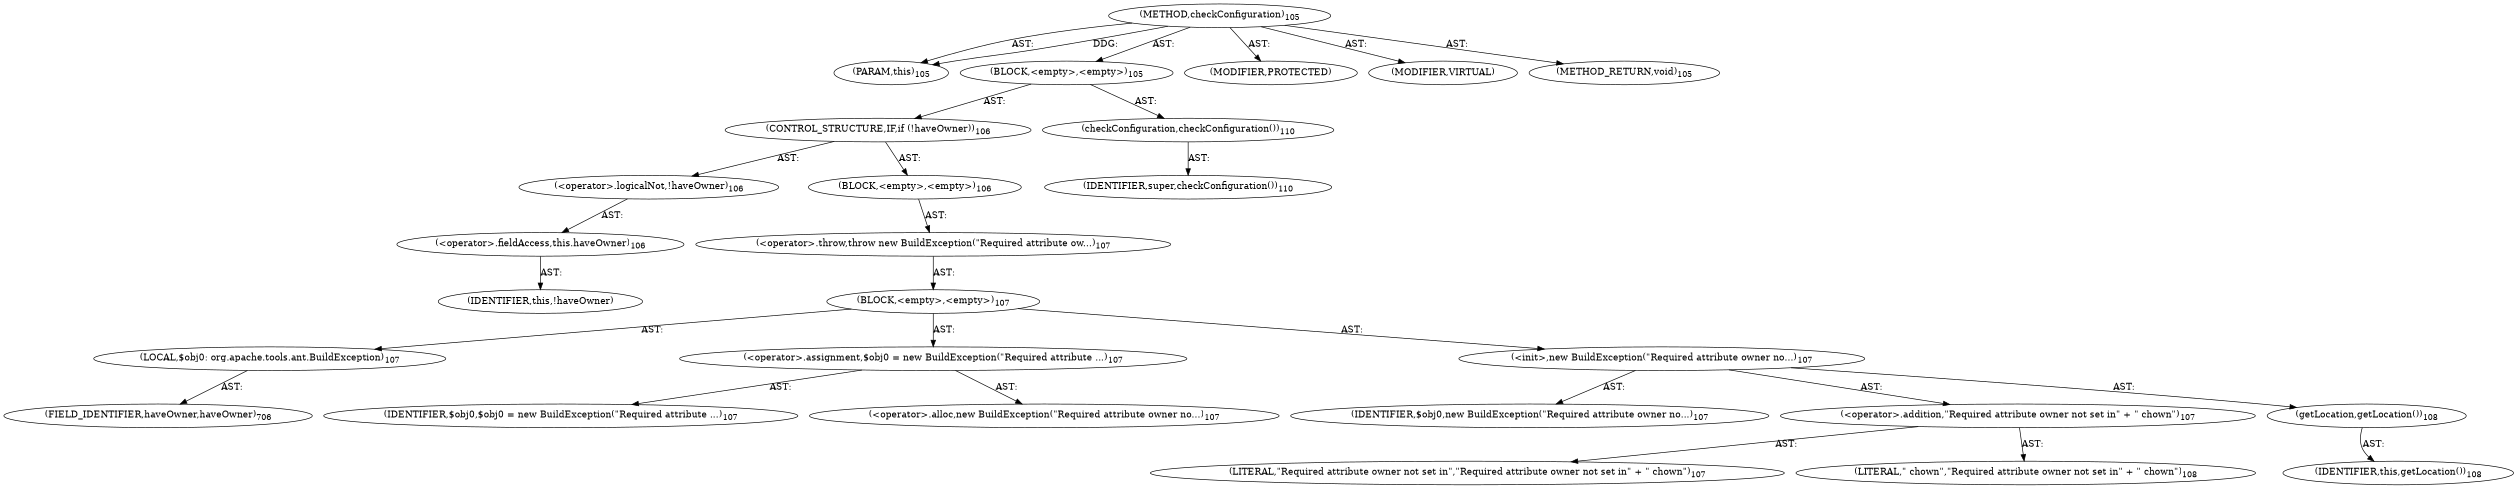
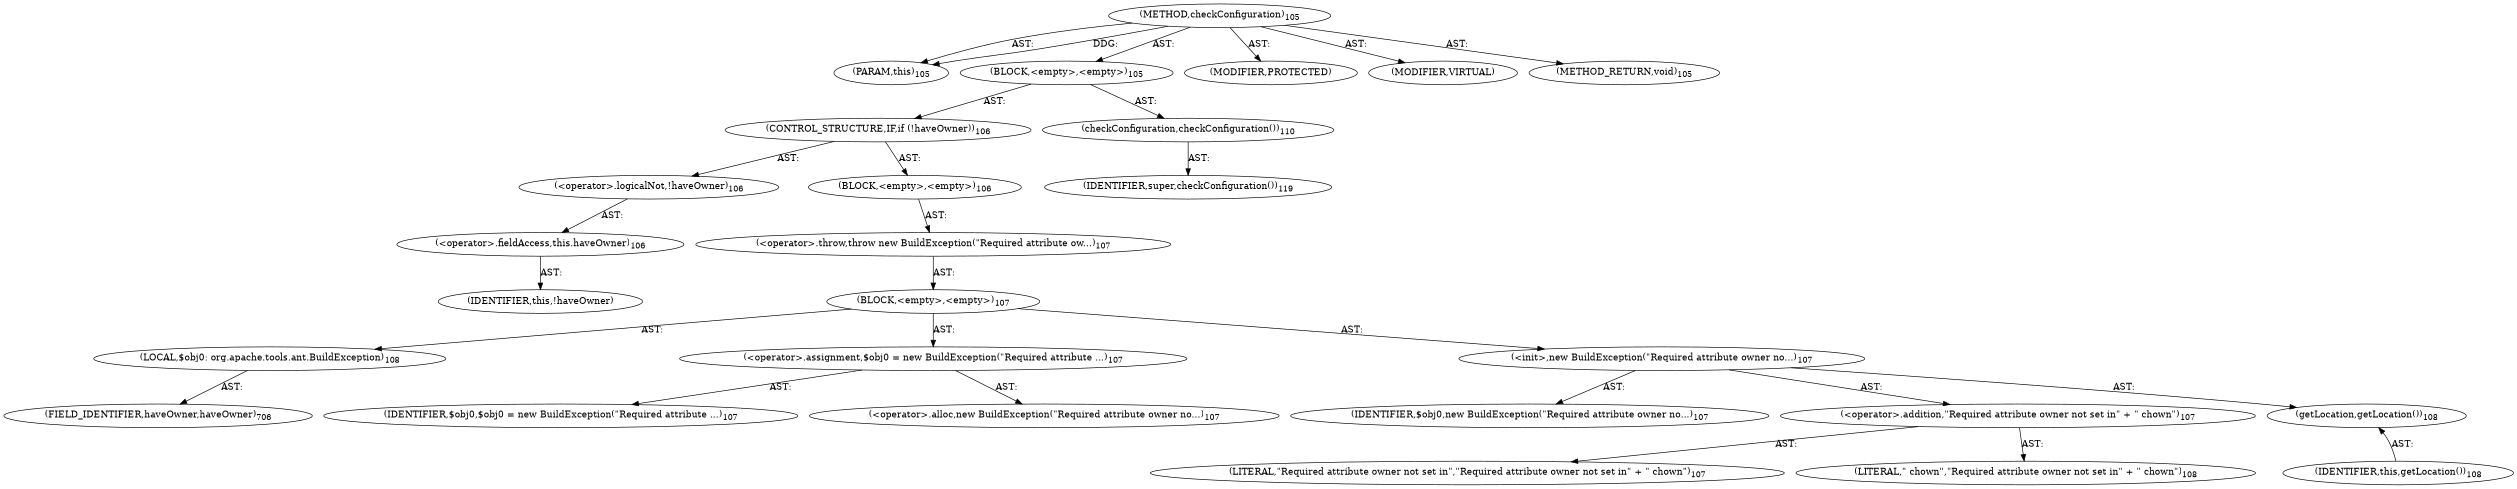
node "(IDENTIFIER,super,checkConfiguration())": text "110" -> "119"
node "(LOCAL,$obj0: org.apache.tools.ant.BuildException)": text "107" -> "108"
edge "(getLocation,getLocation())" -> "(IDENTIFIER,this,getLocation())": reversed
